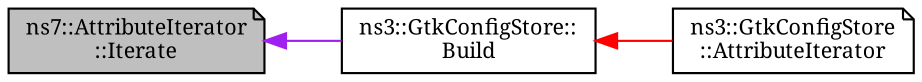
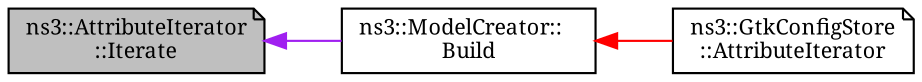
node "ns7::AttributeIterator ::Iterate": label "ns7::AttributeIterator ::Iterate" -> "ns3::AttributeIterator ::Iterate"
node "ns3::GtkConfigStore:: Build": label "ns3::GtkConfigStore:: Build" -> "ns3::ModelCreator:: Build"
